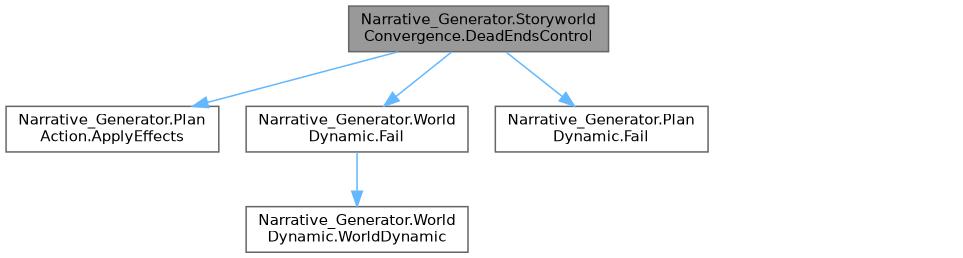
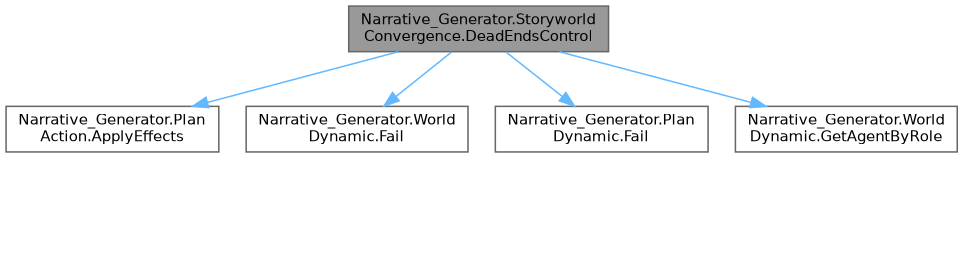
node "Narrative_Generator.World Dynamic.GetAgentByRole": added
node "Narrative_Generator.World Dynamic.WorldDynamic": removed
